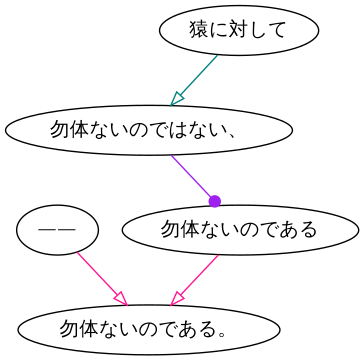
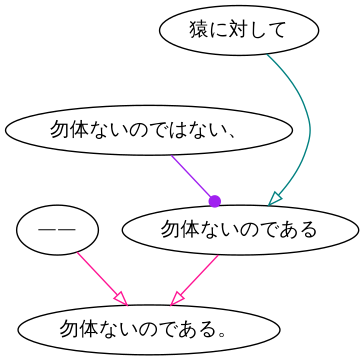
edge "猿に対して" -> "勿体ないのではない、": now "猿に対して" -> "勿体ないのである"
